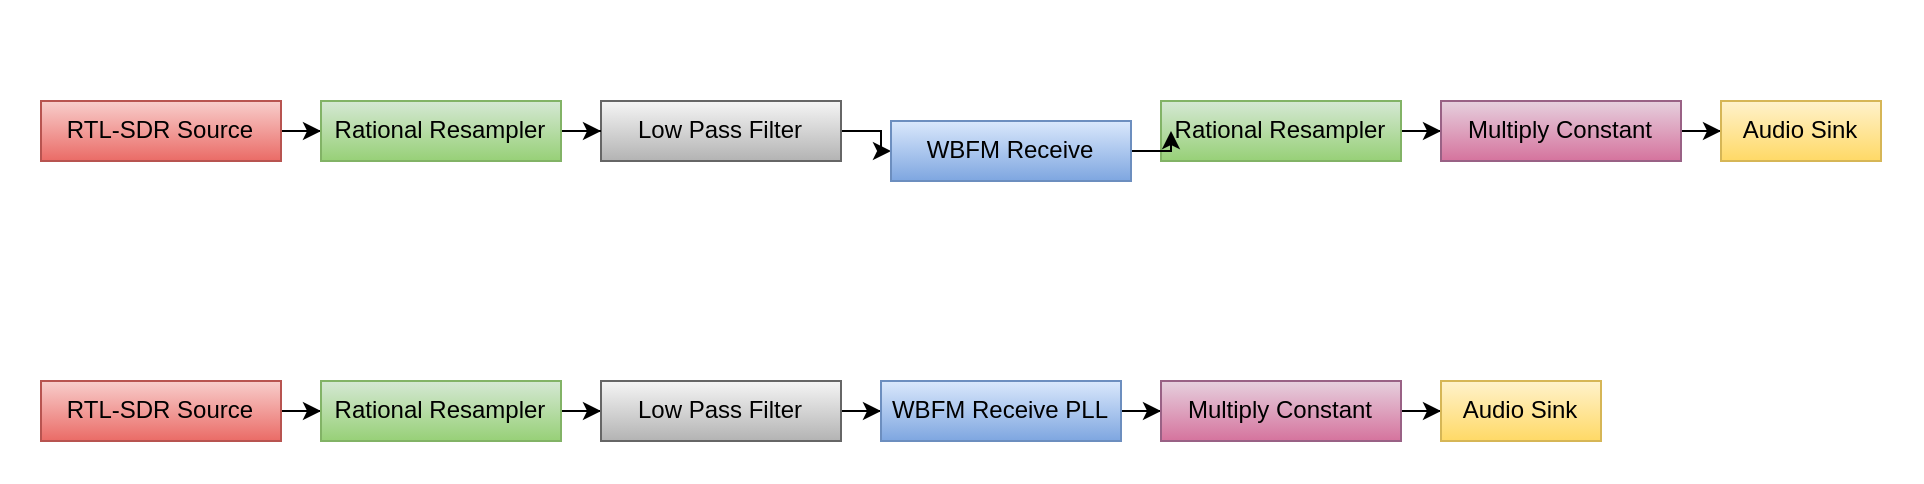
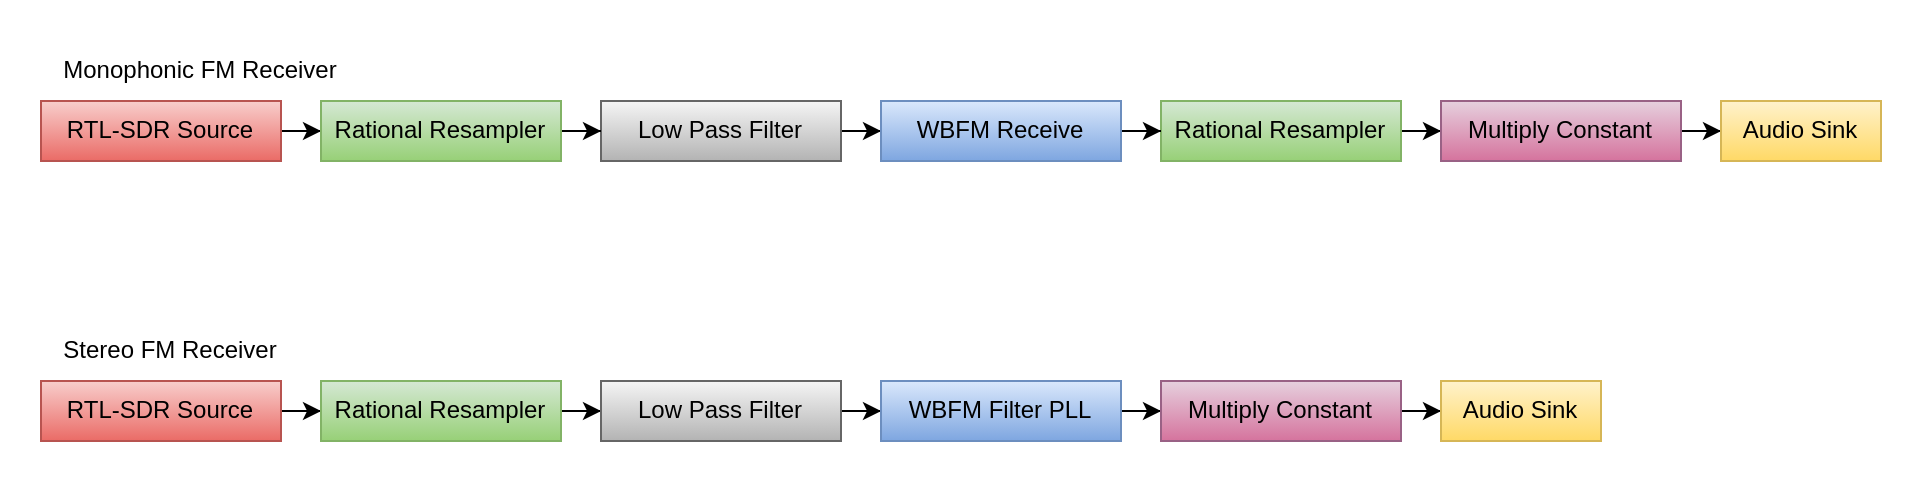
node "Monophonic FM Receiver": added
node "WBFM Receive": moved (1011, 151) -> (1001, 131)
node "Stereo FM Receiver": added
node "WBFM Receive PLL": label "WBFM Receive PLL" -> "WBFM Filter PLL"
